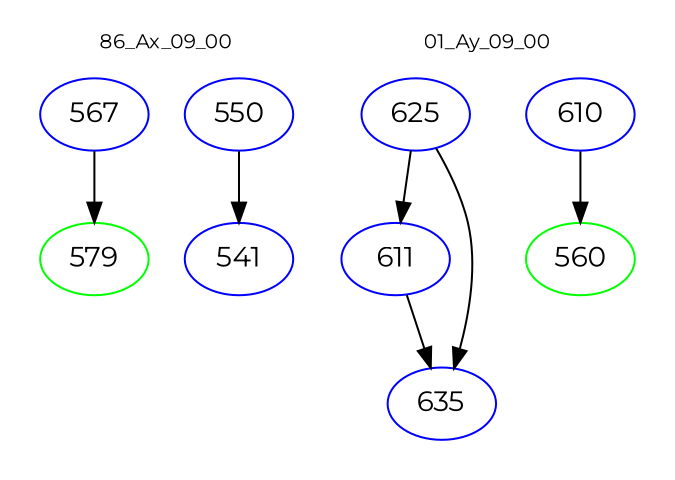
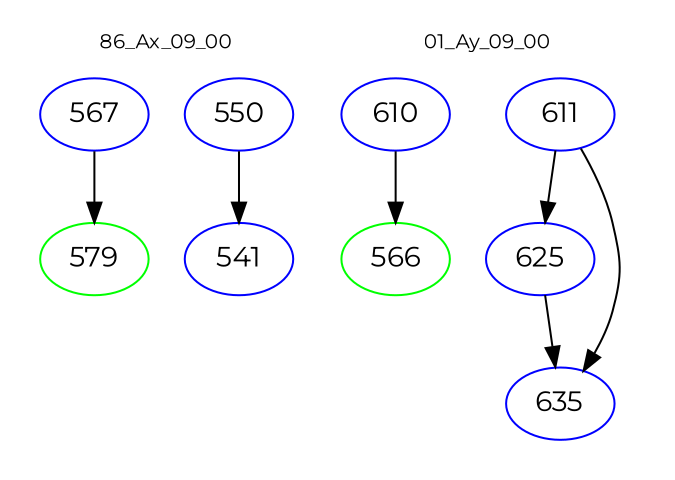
edge "625" -> "611": reversed
node "560": label "560" -> "566"
